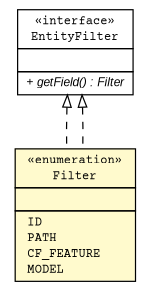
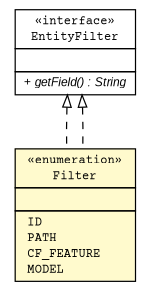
node "EntityFilter": text "+ getField() : Filter" -> "+ getField() : String"
